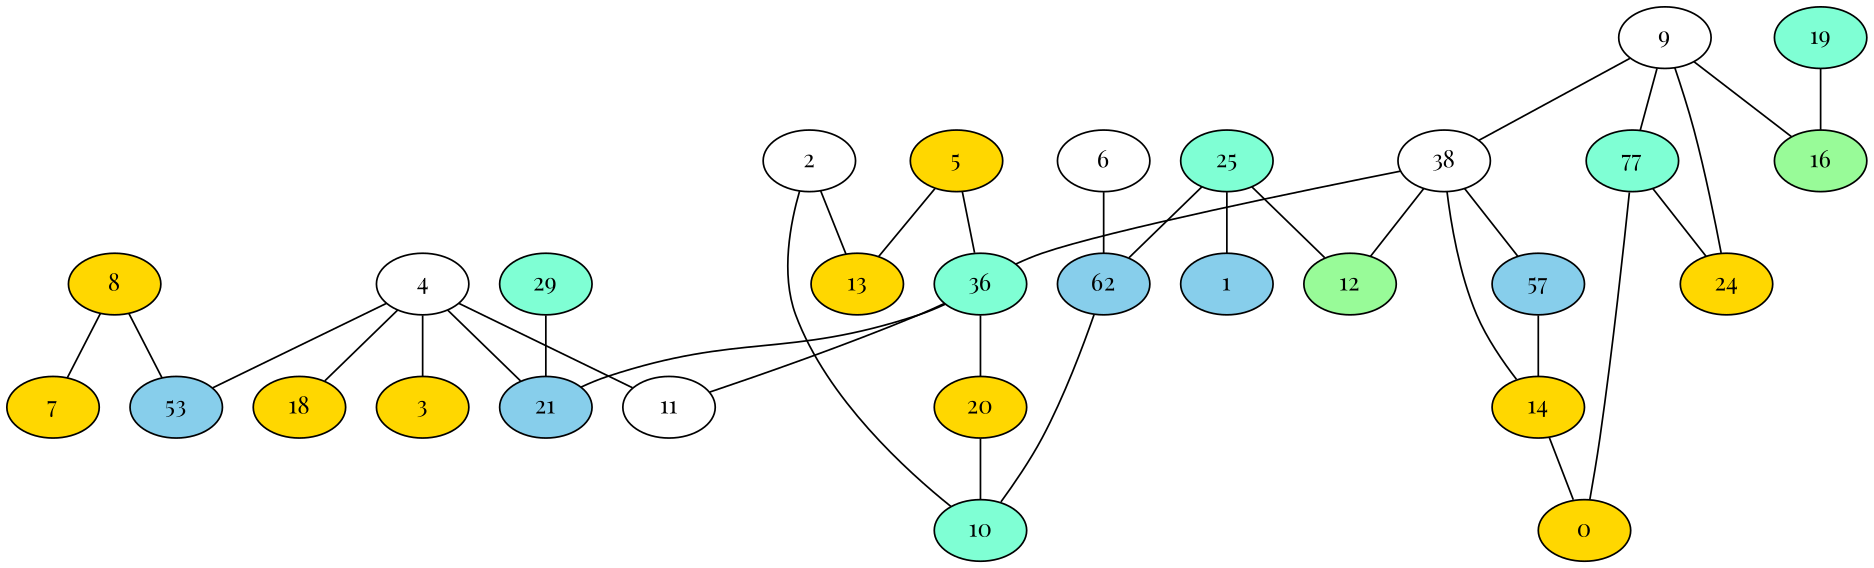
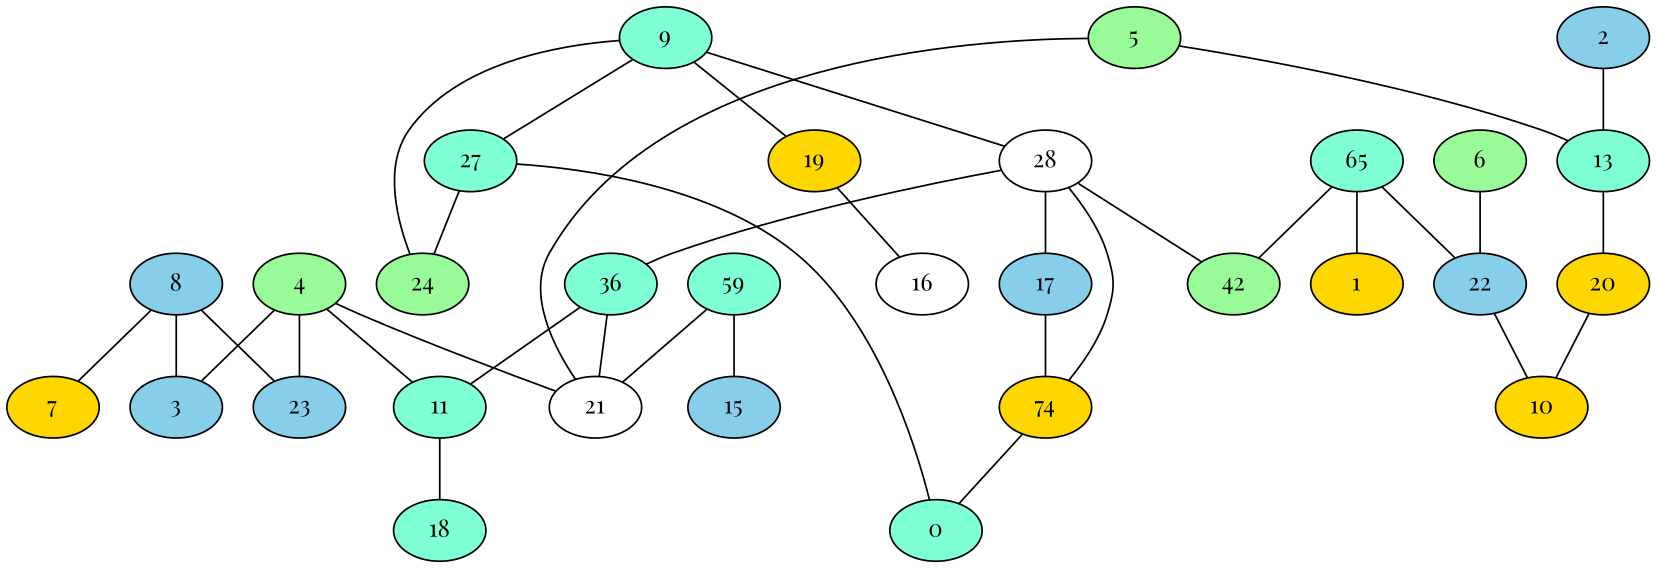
node "9": fillcolor white -> aquamarine
node "19": fillcolor aquamarine -> gold
edge "9" -- "16": now "9" -- "19"
node "2": fillcolor white -> skyblue
node "5": fillcolor gold -> palegreen
node "6": fillcolor white -> palegreen
node "25": label "25" -> "65"
node "38": label "38" -> "28"
node "77": label "77" -> "27"
node "16": fillcolor palegreen -> white
edge "5" -- "36": now "5" -- "21"
node "8": fillcolor gold -> skyblue
node "4": fillcolor white -> palegreen
node "29": label "29" -> "59"
node "13": fillcolor gold -> aquamarine
node "62": label "62" -> "22"
node "1": fillcolor skyblue -> gold
node "12": label "12" -> "42"
node "57": label "57" -> "17"
node "24": fillcolor gold -> palegreen
edge "4" -- "18": now "11" -- "18"
edge "8" -- "3": added
edge "36" -- "20": now "13" -- "20"
edge "2" -- "10": removed
node "53": label "53" -> "23"
node "18": fillcolor gold -> aquamarine
node "3": fillcolor gold -> skyblue
node "21": fillcolor skyblue -> white
node "11": fillcolor white -> aquamarine
node "15": added
node "14": label "14" -> "74"
node "10": fillcolor aquamarine -> gold
node "0": fillcolor gold -> aquamarine
